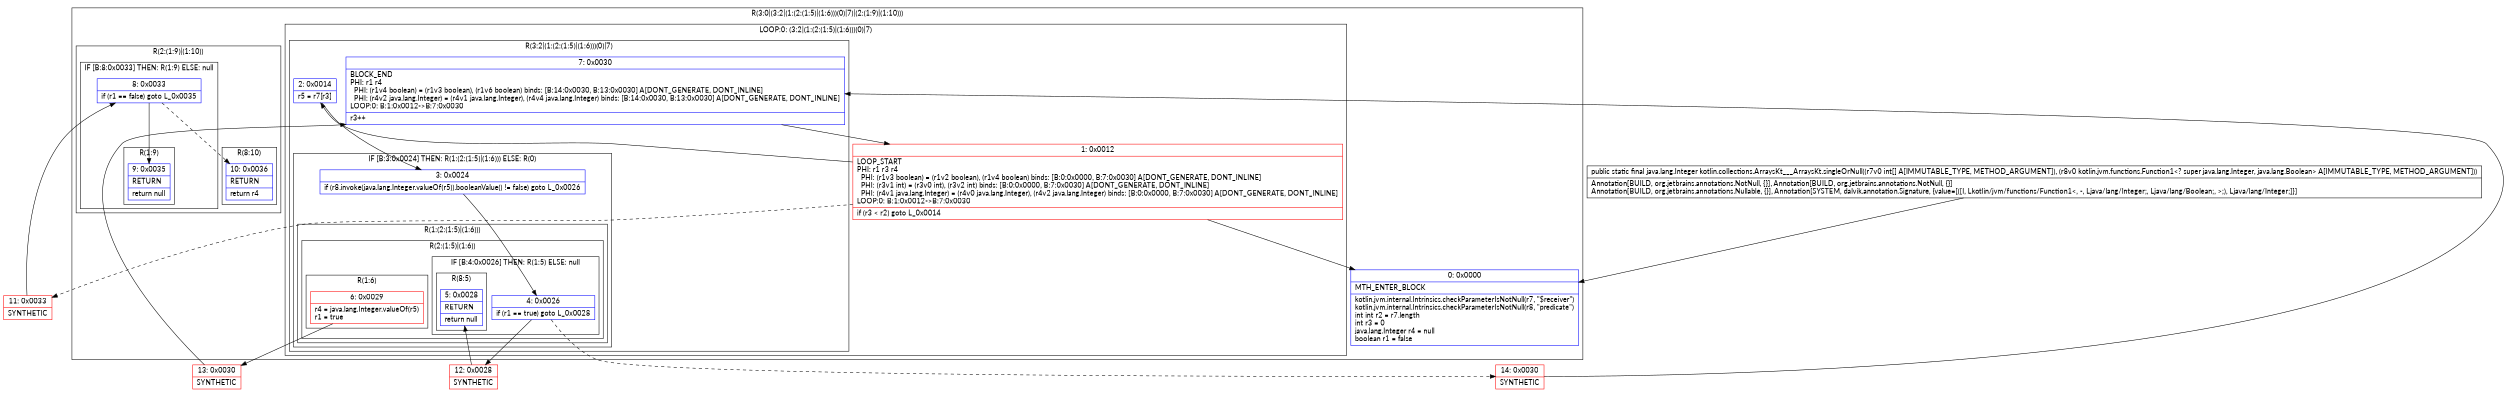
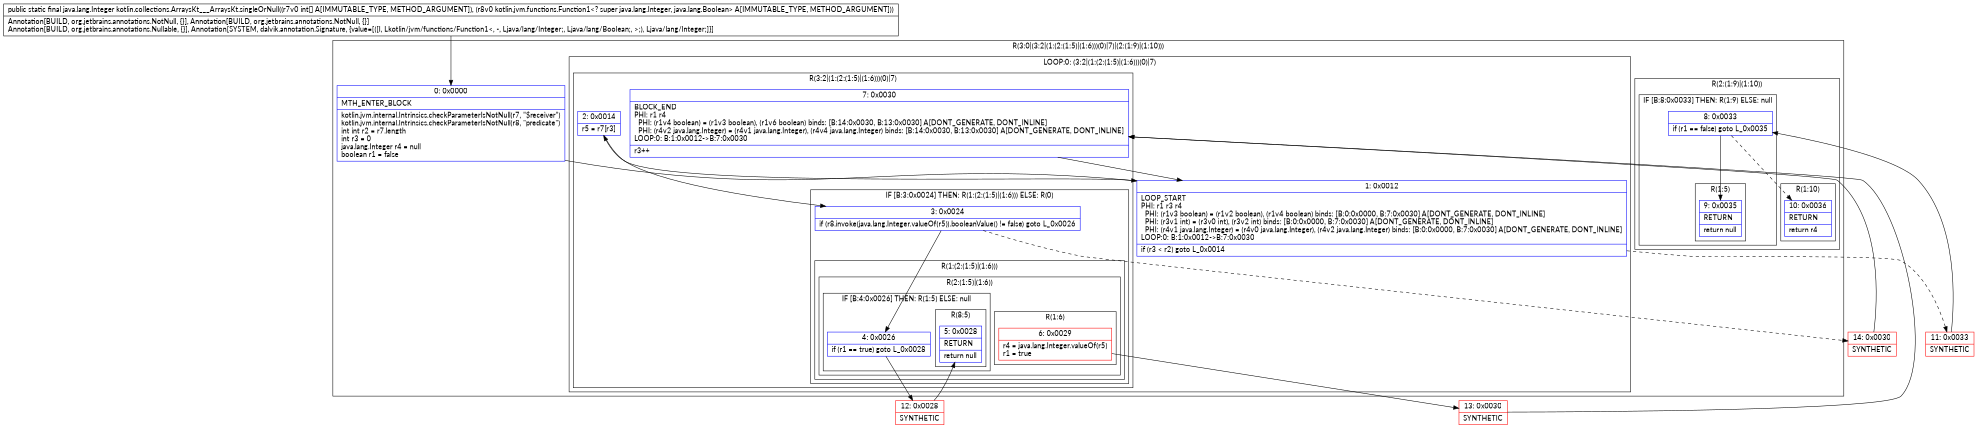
cluster "R(1:9)": label "R(1:9)" -> "R(1:5)"
cluster "R(8:10)": label "R(8:10)" -> "R(1:10)"
node "1: 0x0012": color red -> blue
edge "1: 0x0012" -> "0: 0x0000": reversed
edge "4: 0x0026" -> "14: 0x0030": now "3: 0x0024" -> "14: 0x0030"
